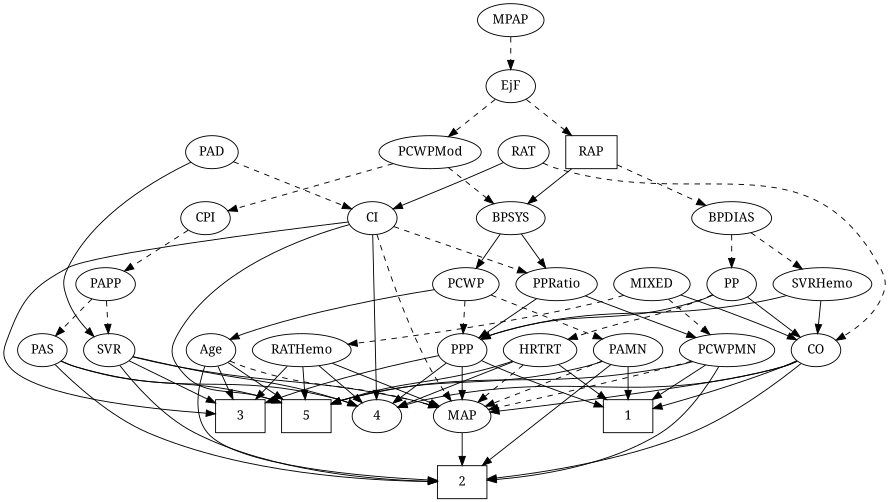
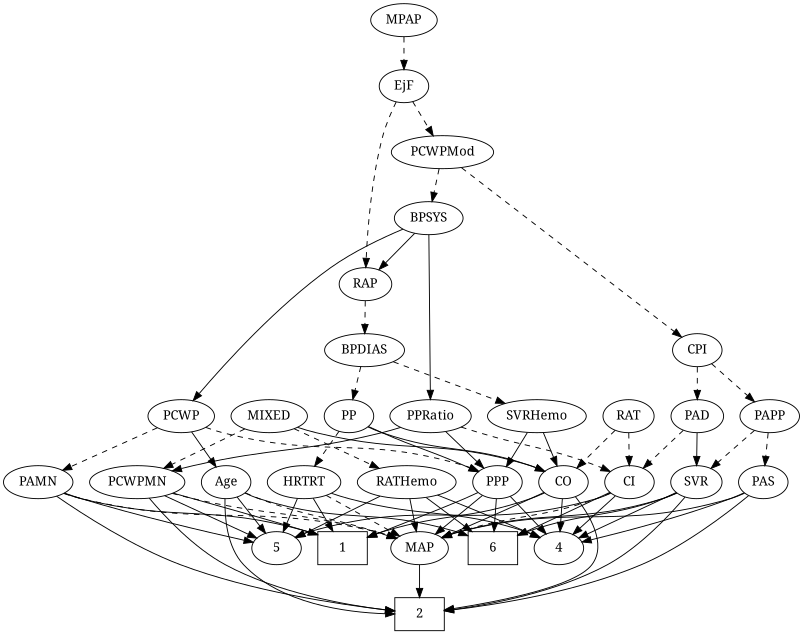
node "RAP": shape box -> ellipse
edge "RAP" -> "BPSYS": reversed
edge "RAT" -> "CI": style solid -> dashed
edge "CI" -> "PPRatio": reversed
edge "CPI" -> "PAD": added
edge "PAS" -> "5": now "PAS" -> "MAP"
node "3": label "3" -> "6"
node "5": shape box -> ellipse
